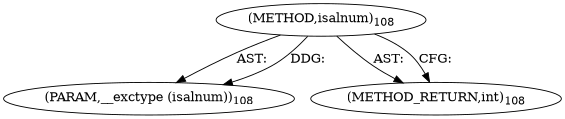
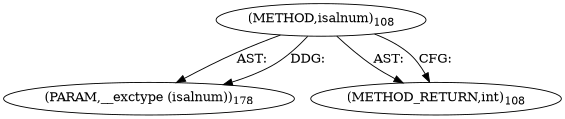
node "(PARAM,__exctype (isalnum))": text "108" -> "178"
